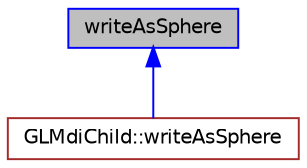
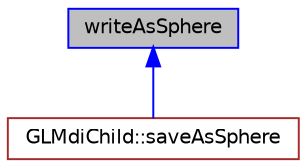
node "GLMdiChild::writeAsSphere": label "GLMdiChild::writeAsSphere" -> "GLMdiChild::saveAsSphere"
